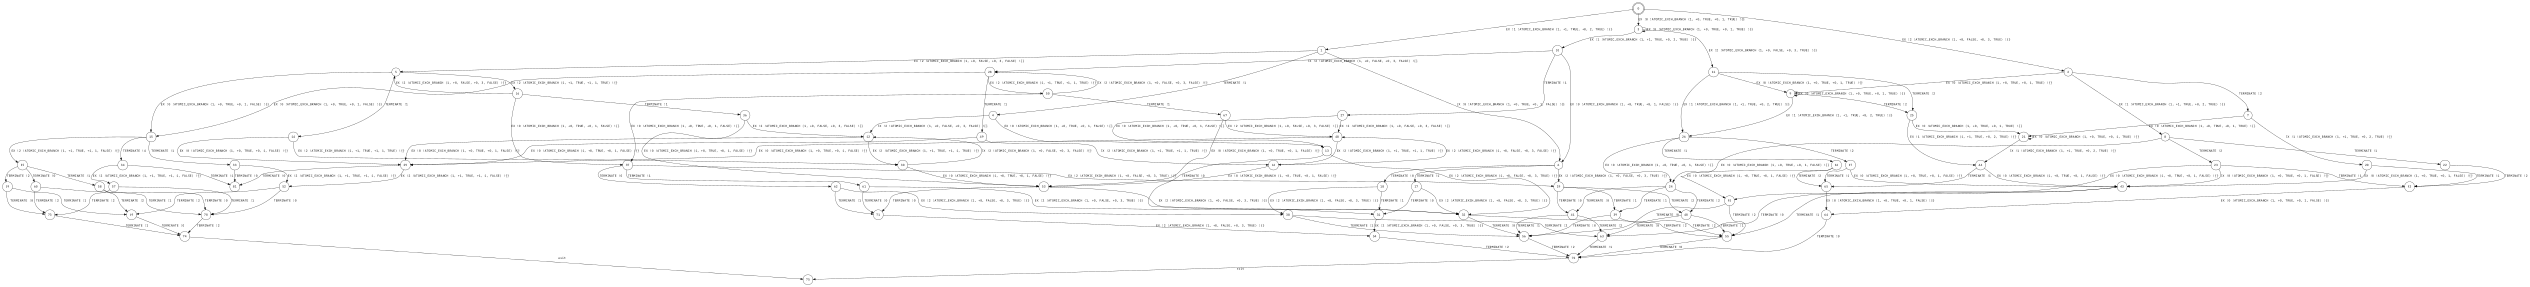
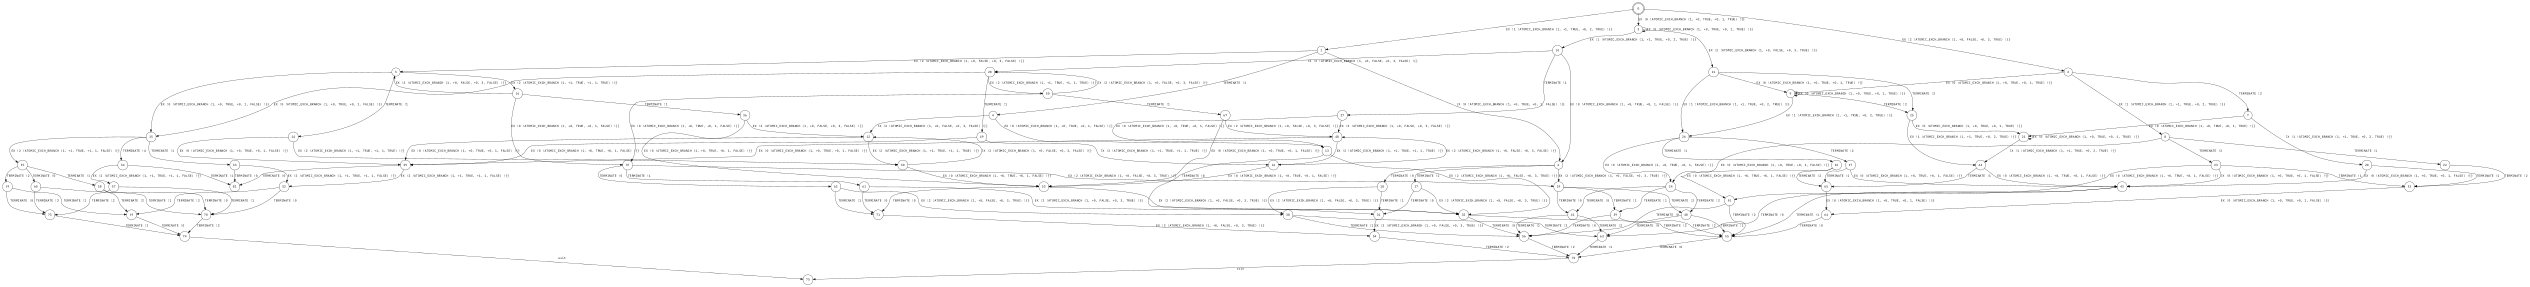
edge "64" -> "72": now "64" -> "55"
